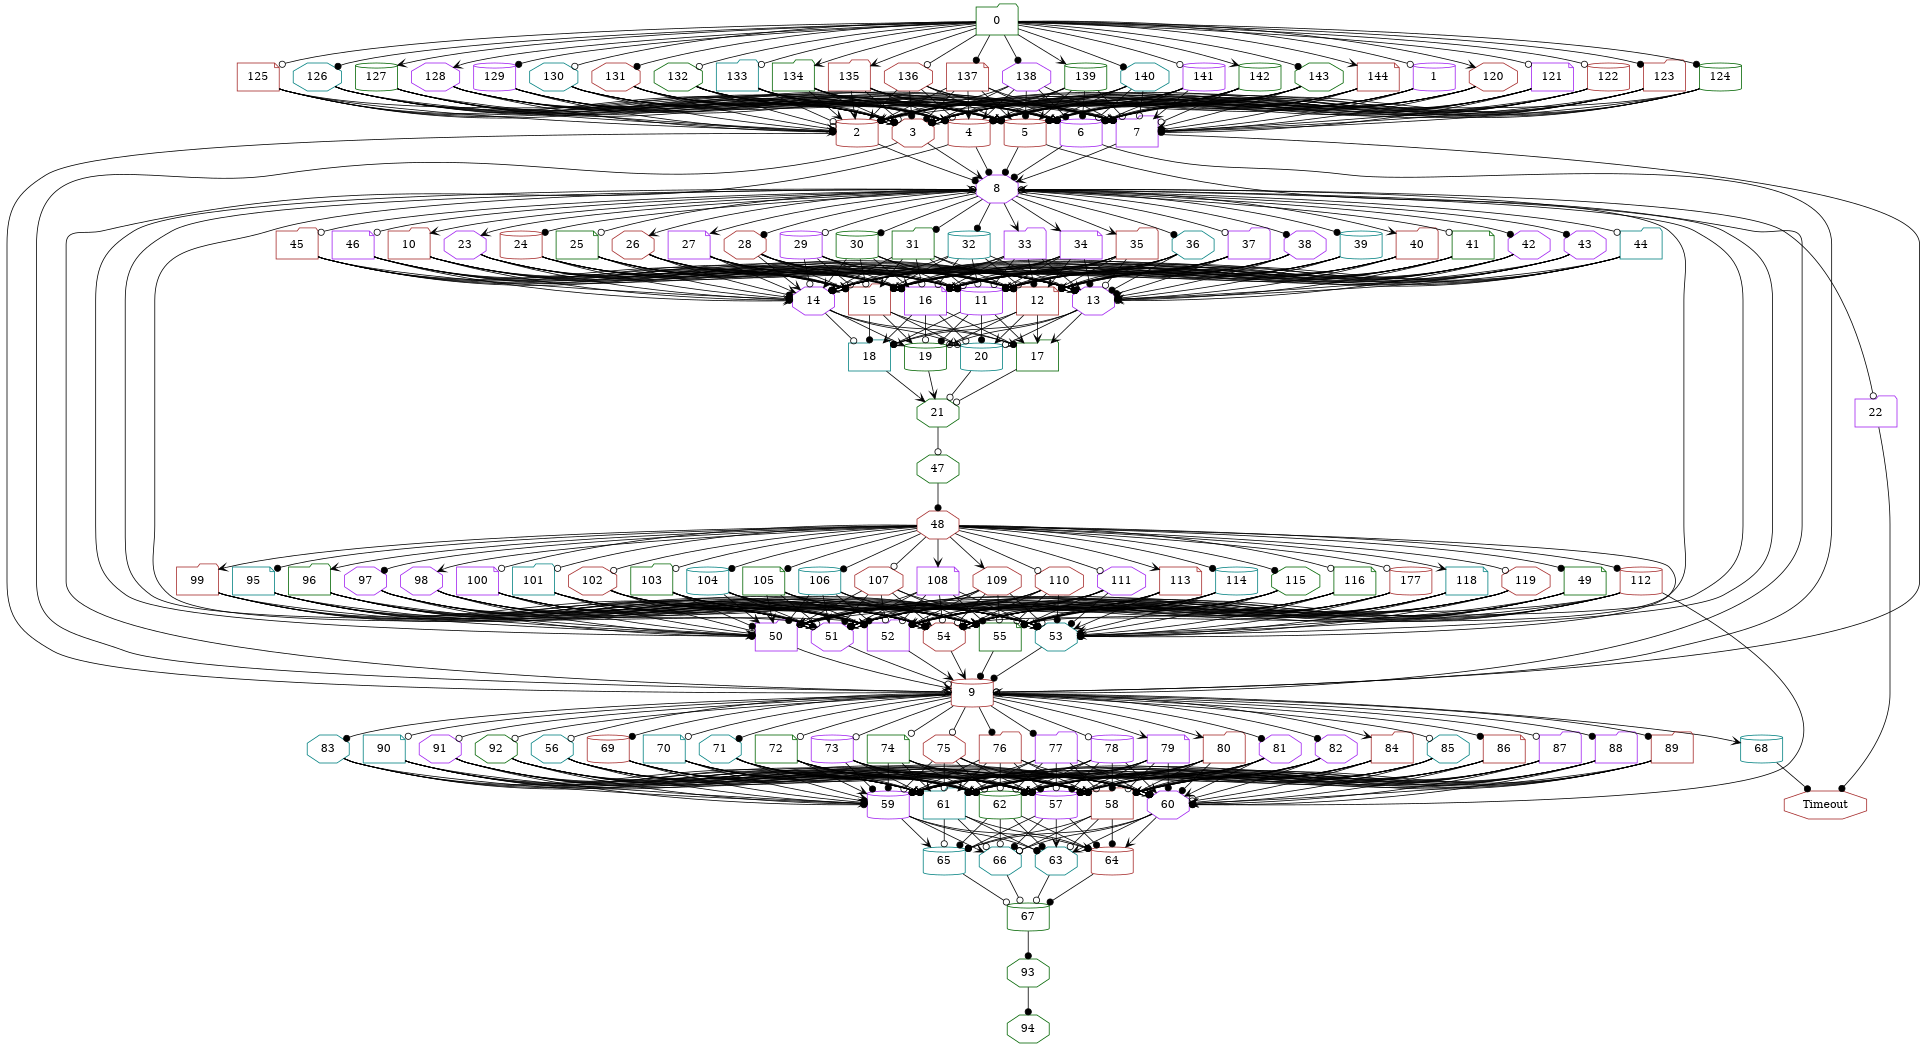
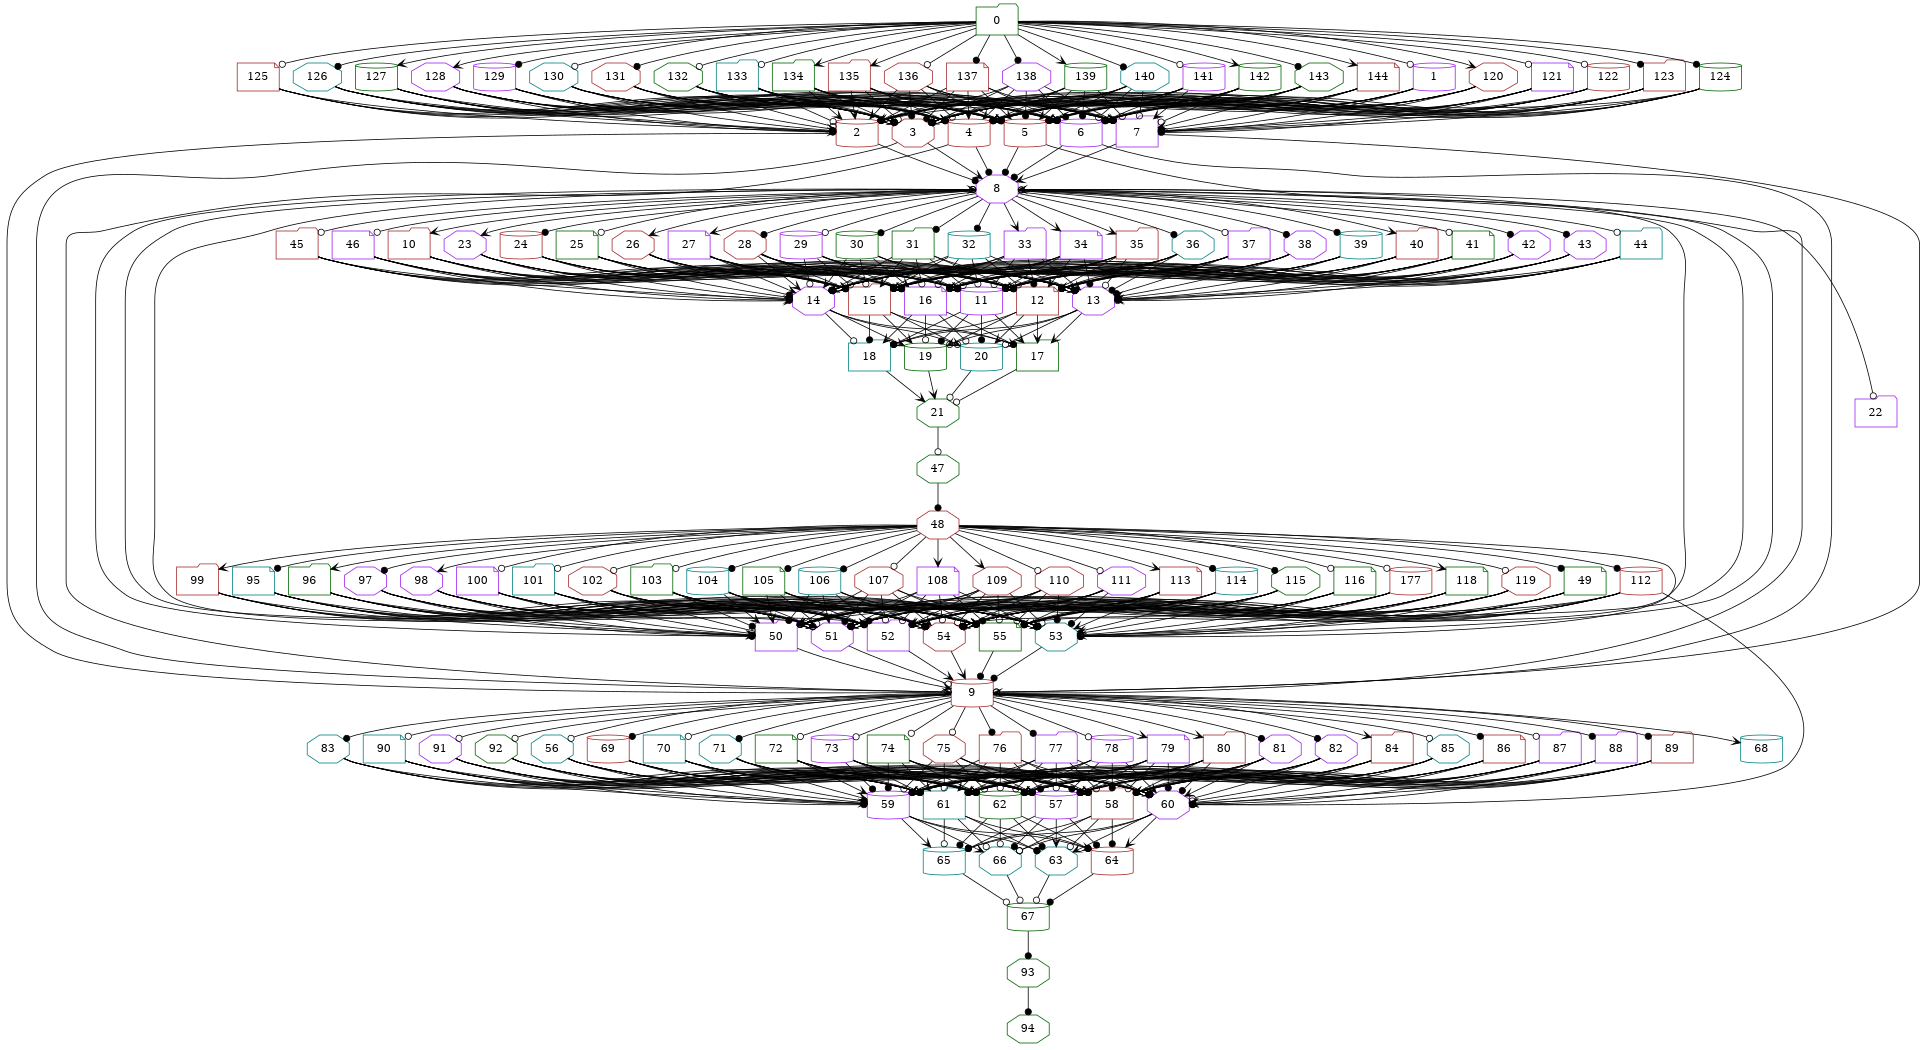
edge "125" -> "7": removed
node "118": color teal -> darkgreen
node "Timeout": removed
